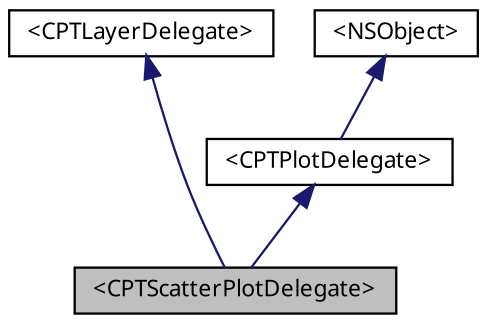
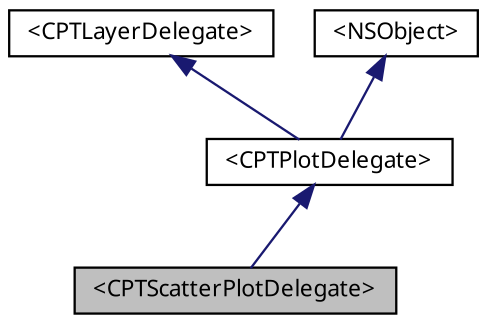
edge "<CPTScatterPlotDelegate>" -> "<CPTLayerDelegate>": now "<CPTPlotDelegate>" -> "<CPTLayerDelegate>"
